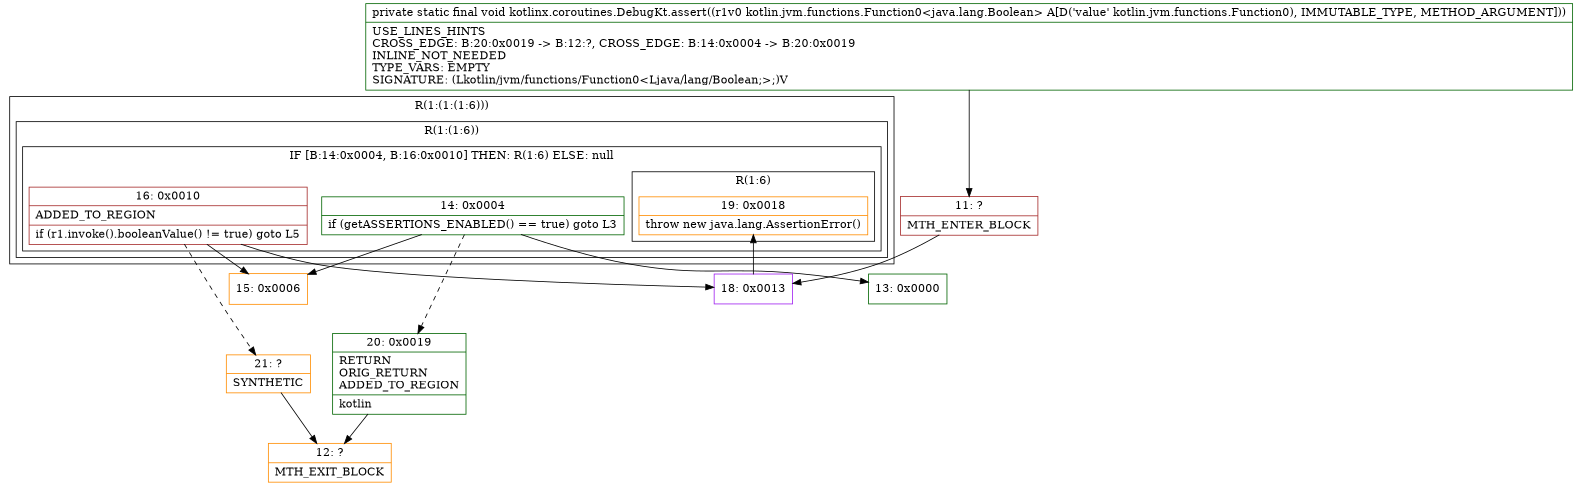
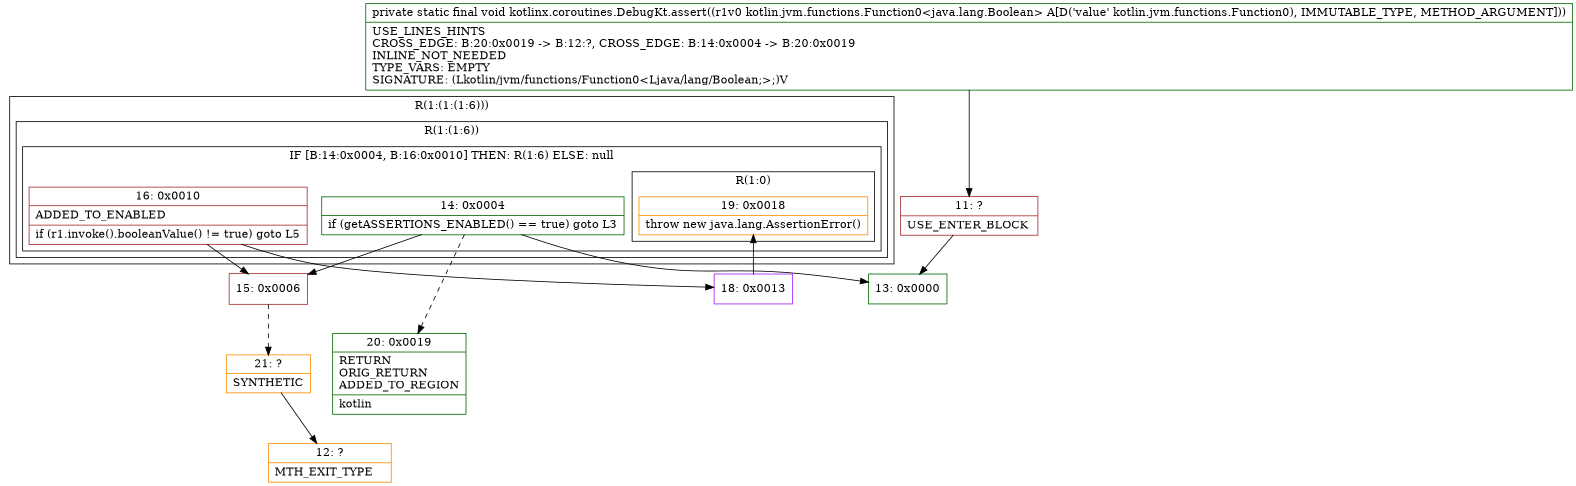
cluster "R(1:6)": label "R(1:6)" -> "R(1:0)"
node "16: 0x0010": text "ADDED_TO_REGION" -> "ADDED_TO_ENABLED"
node "11: ?": text "MTH_ENTER_BLOCK" -> "USE_ENTER_BLOCK"
edge "11: ?" -> "18: 0x0013": now "11: ?" -> "13: 0x0000"
node "15: 0x0006": color darkorange -> brown
edge "16: 0x0010" -> "21: ?": now "15: 0x0006" -> "21: ?"
edge "20: 0x0019" -> "12: ?": removed
node "12: ?": text "MTH_EXIT_BLOCK" -> "MTH_EXIT_TYPE"
